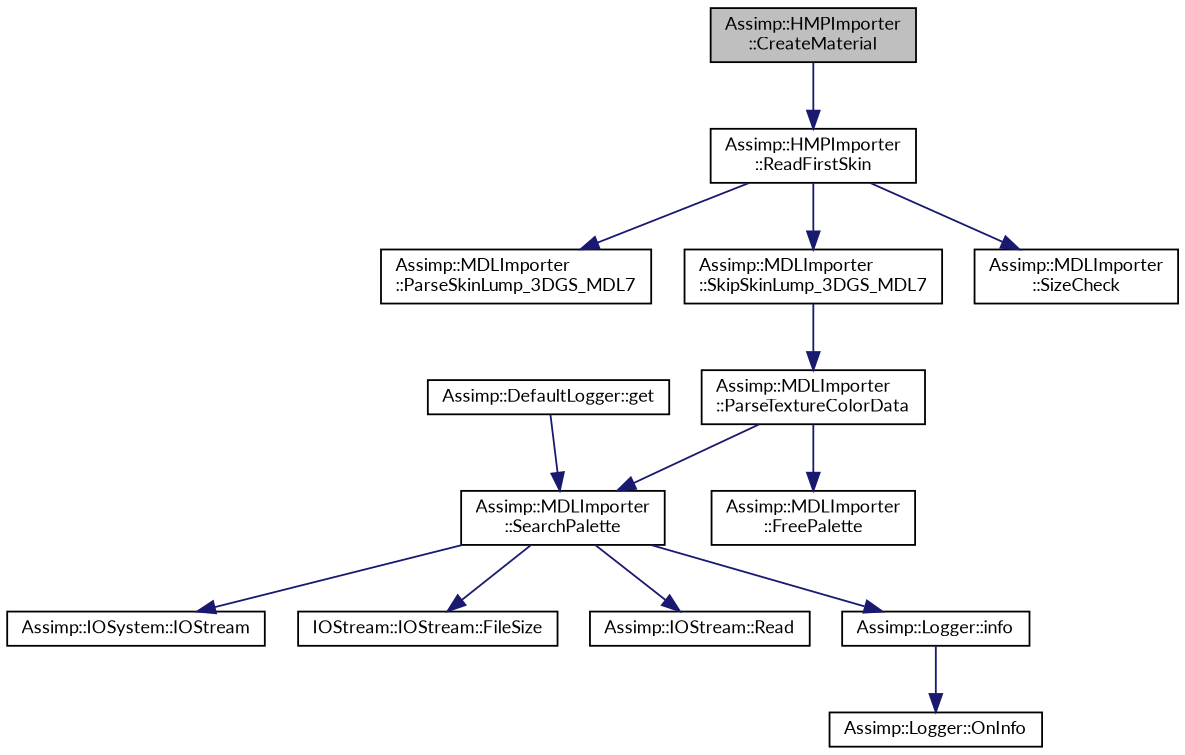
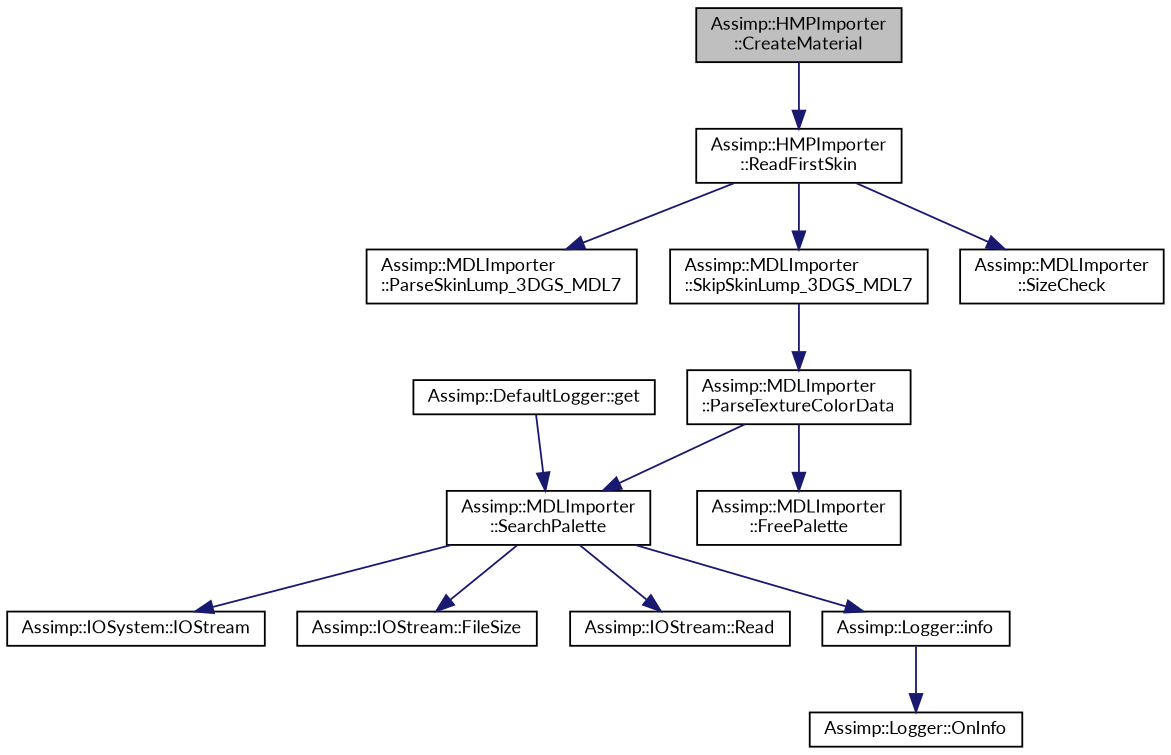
node "IOStream::IOStream::FileSize": label "IOStream::IOStream::FileSize" -> "Assimp::IOStream::FileSize"
